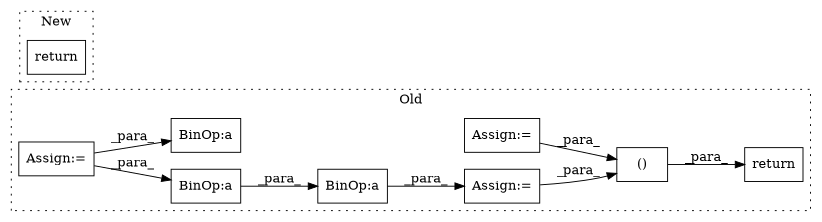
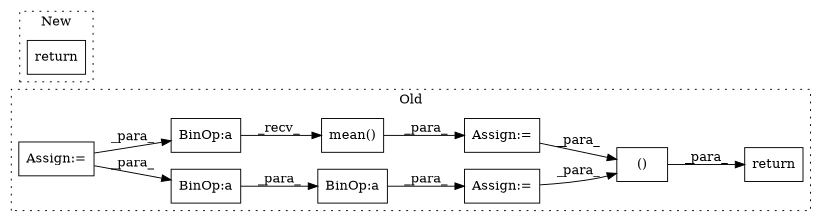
node "mean()": added
